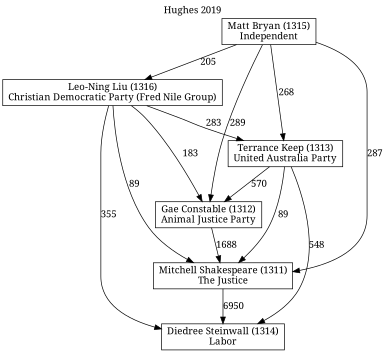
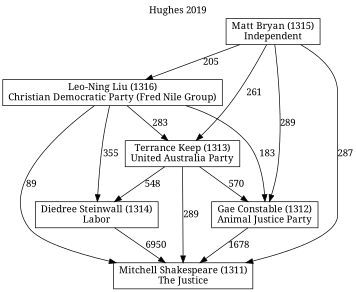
edge "Matt Bryan (1315) Independent" -> "Terrance Keep (1313) United Australia Party": label "268" -> "261"
edge "Terrance Keep (1313) United Australia Party" -> "Mitchell Shakespeare (1311) The Justice": label "89" -> "289"
edge "Gae Constable (1312) Animal Justice Party" -> "Mitchell Shakespeare (1311) The Justice": label "1688" -> "1678"
edge "Mitchell Shakespeare (1311) The Justice" -> "Diedree Steinwall (1314) Labor": reversed
